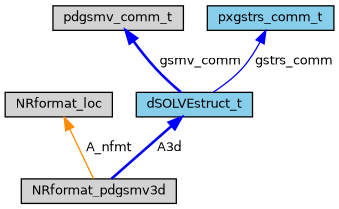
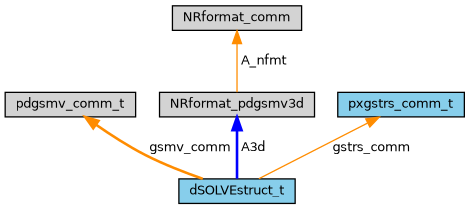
edge "dSOLVEstruct_t" -> "pdgsmv_comm_t": color blue -> darkorange
edge "dSOLVEstruct_t" -> "pxgstrs_comm_t": color blue -> darkorange
node "NRformat_loc": label "NRformat_loc" -> "NRformat_comm"
edge "NRformat_pdgsmv3d" -> "dSOLVEstruct_t": reversed
